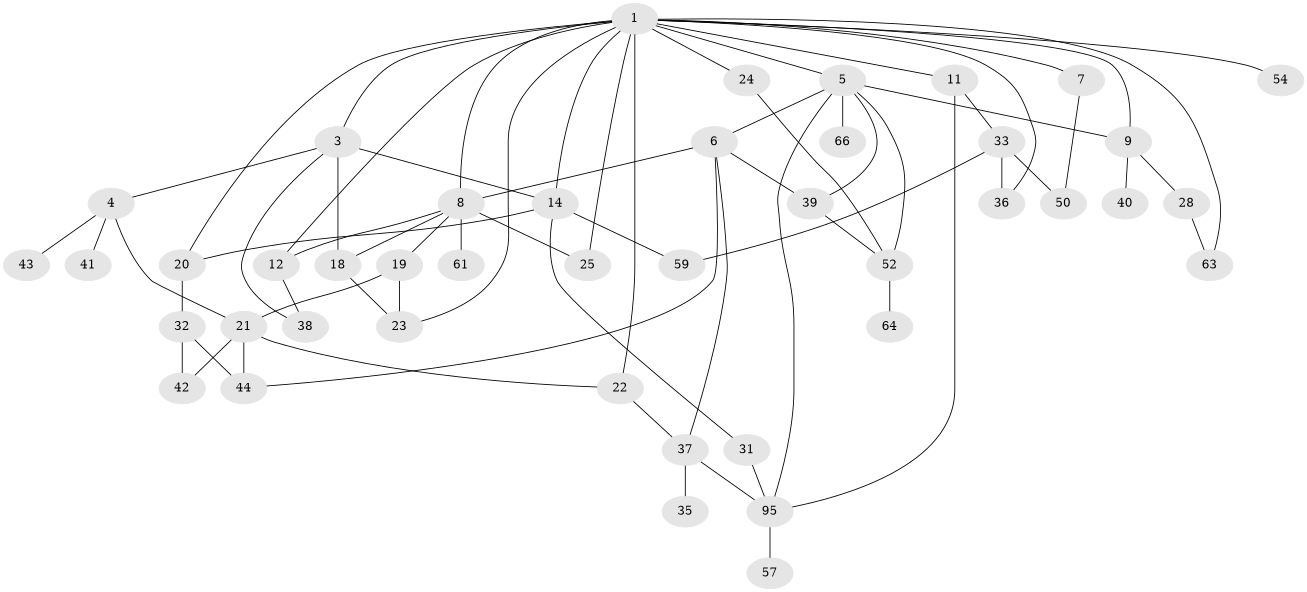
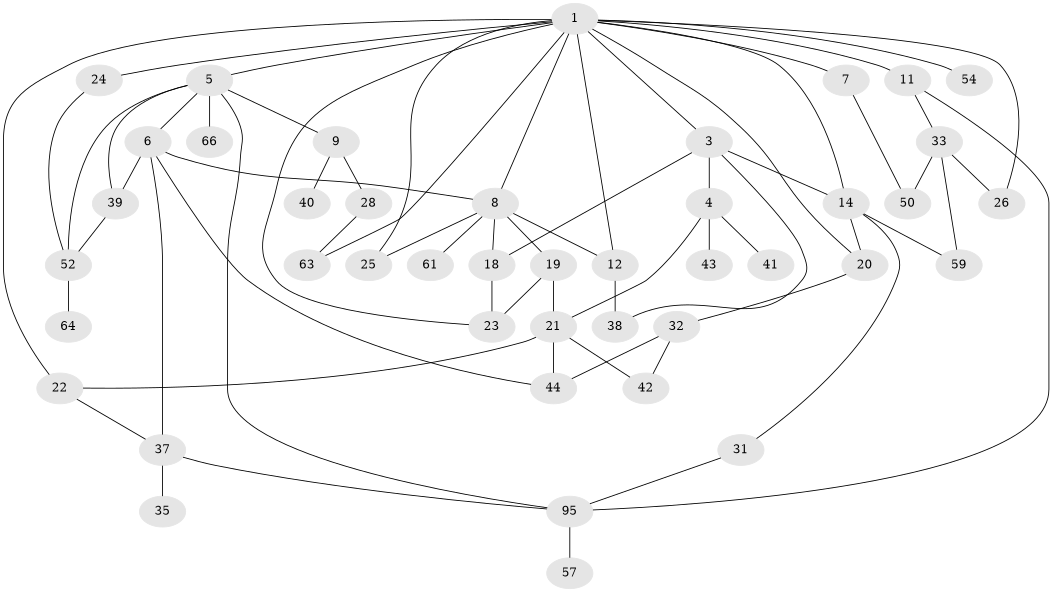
edge "1" -- "9": removed
node "36": label "36" -> "26"
